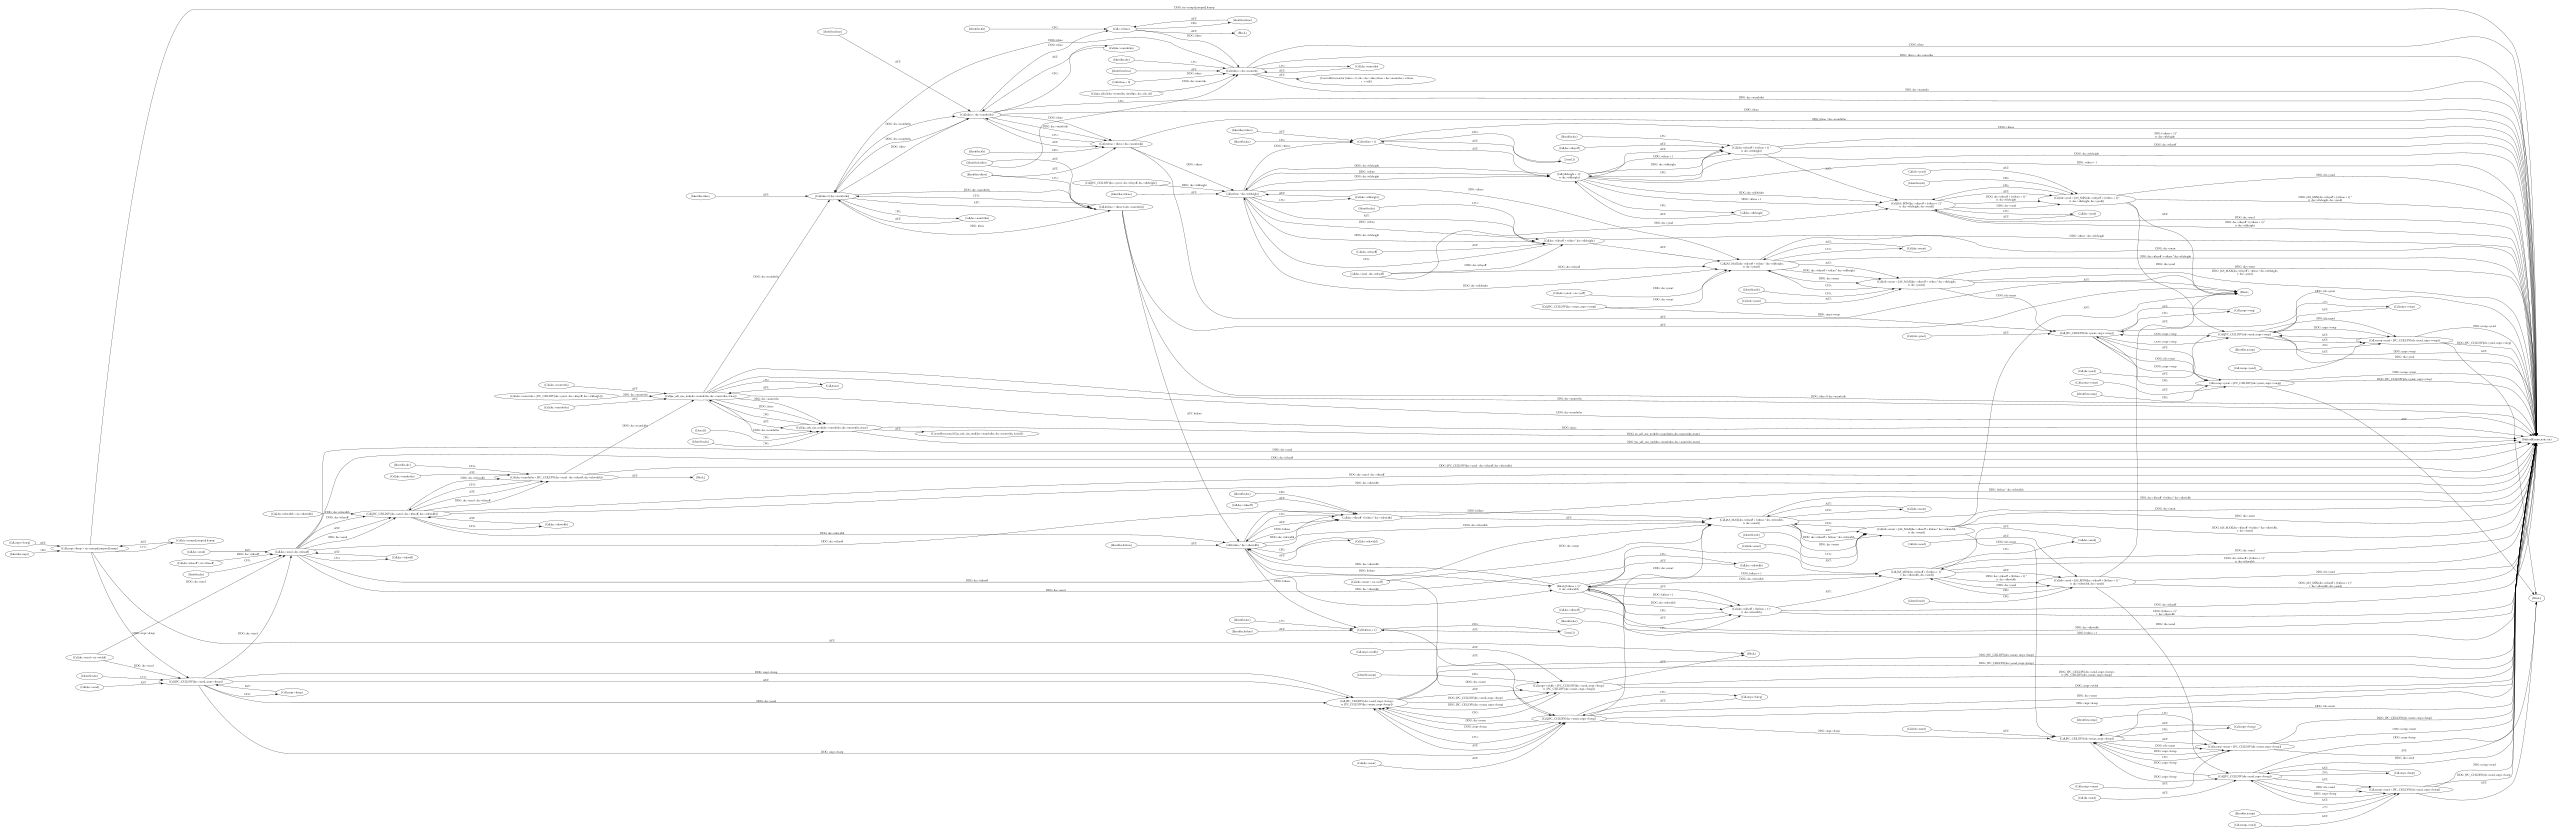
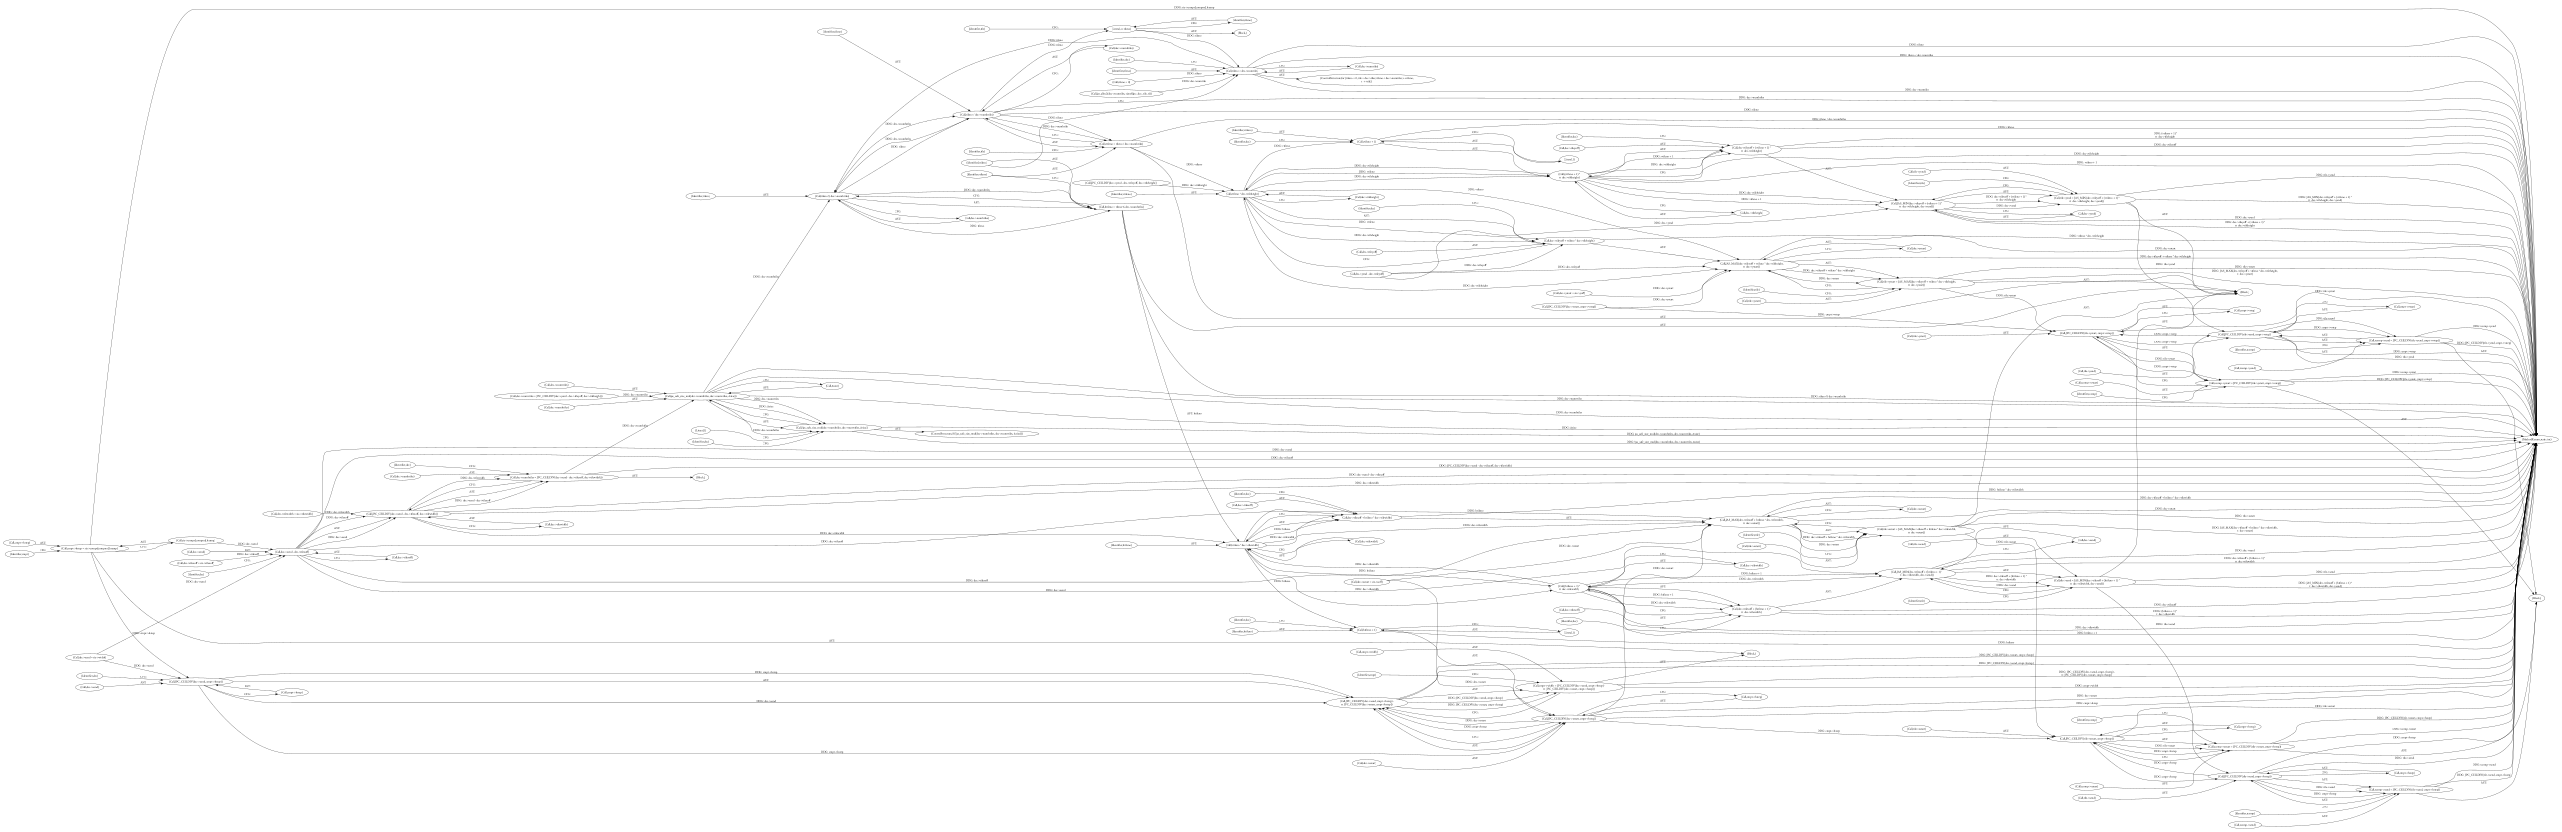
node "(Call,++tileno)": label "(Call,++tileno)" -> "(Literal,++tileno)"
node "(Call,(tileheight + 1) * tt  dec->tileheight)": label "(Call,(tileheight + 1) * tt  dec->tileheight)" -> "(Call,(vtileno + 1) * tt  dec->tileheight)"
node "(Block,(htileno + 1) * tt  dec->tilewidth)": label "(Block,(htileno + 1) * tt  dec->tilewidth)" -> "(Call,(htileno + 1) * tt  dec->tilewidth)"
edge "(Call,JPC_CEILDIV(dec->xend, cmpt->hstep))" -> "(Call,dec->xend - dec->tilexoff)": now "(Call,siz->comps[compno].hsamp)" -> "(Call,dec->xend - dec->tilexoff)"
edge "(Call,htileno + 1)" -> "(MethodReturn,static int)": added, label "DDG: htileno"
